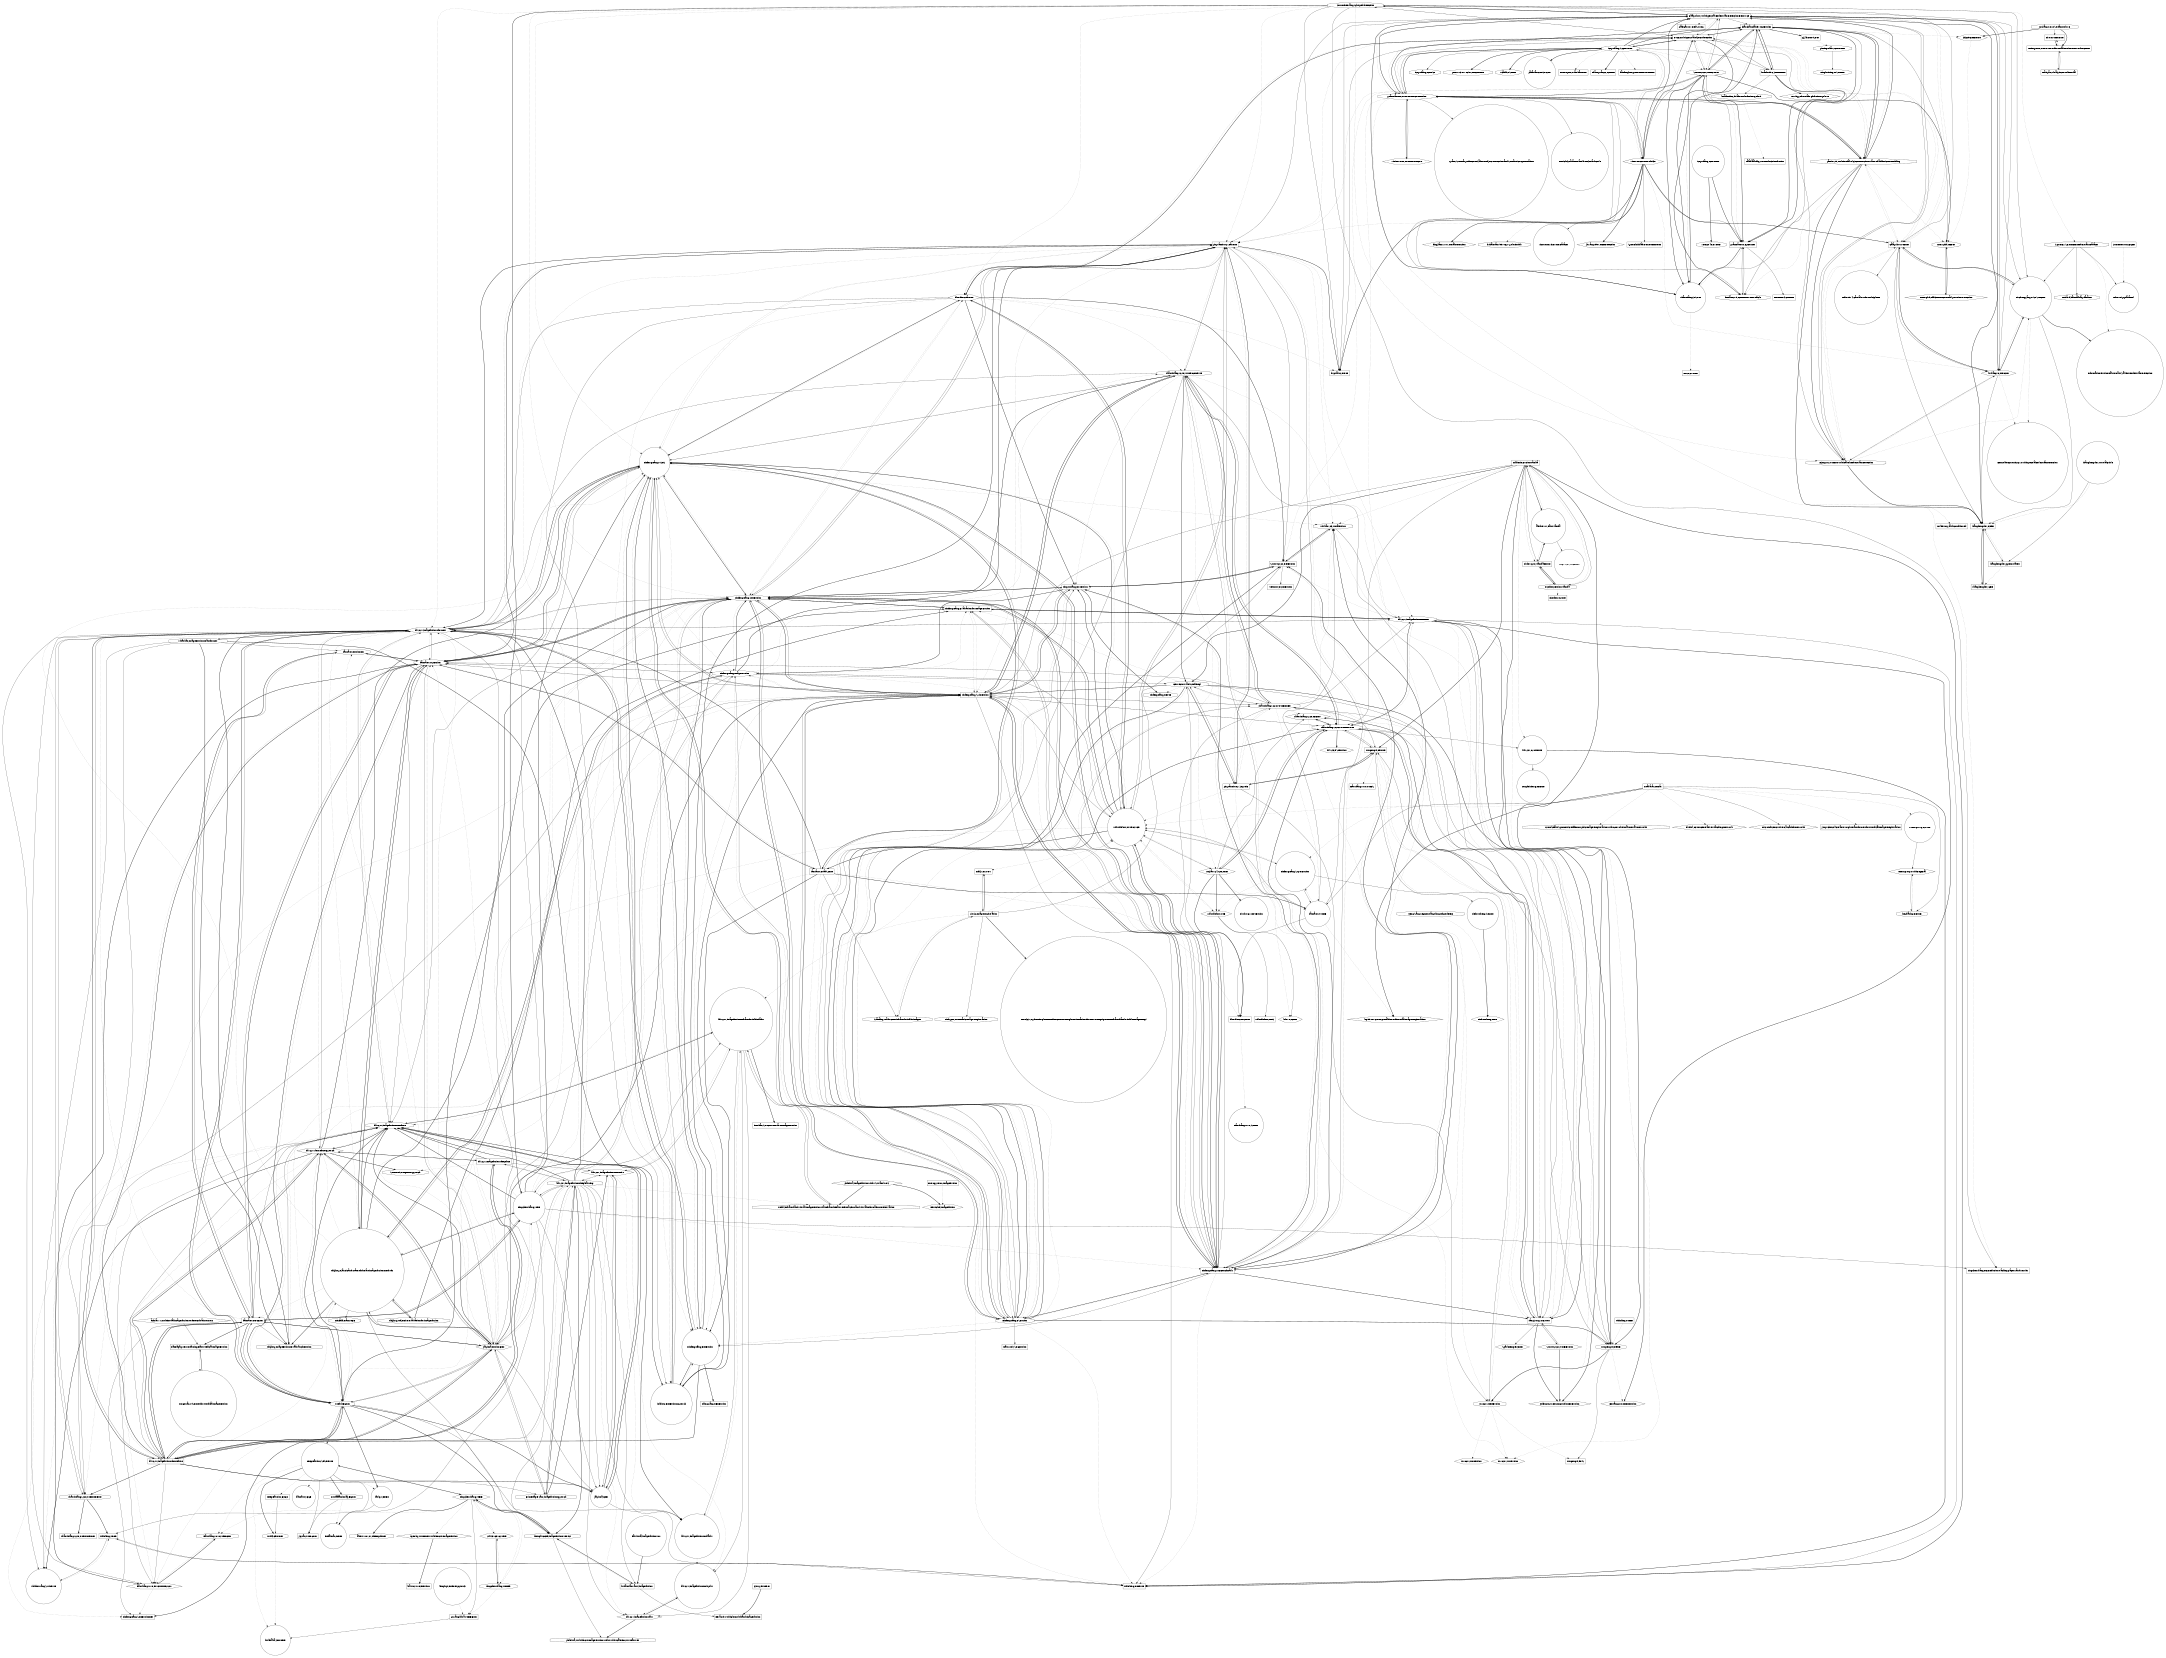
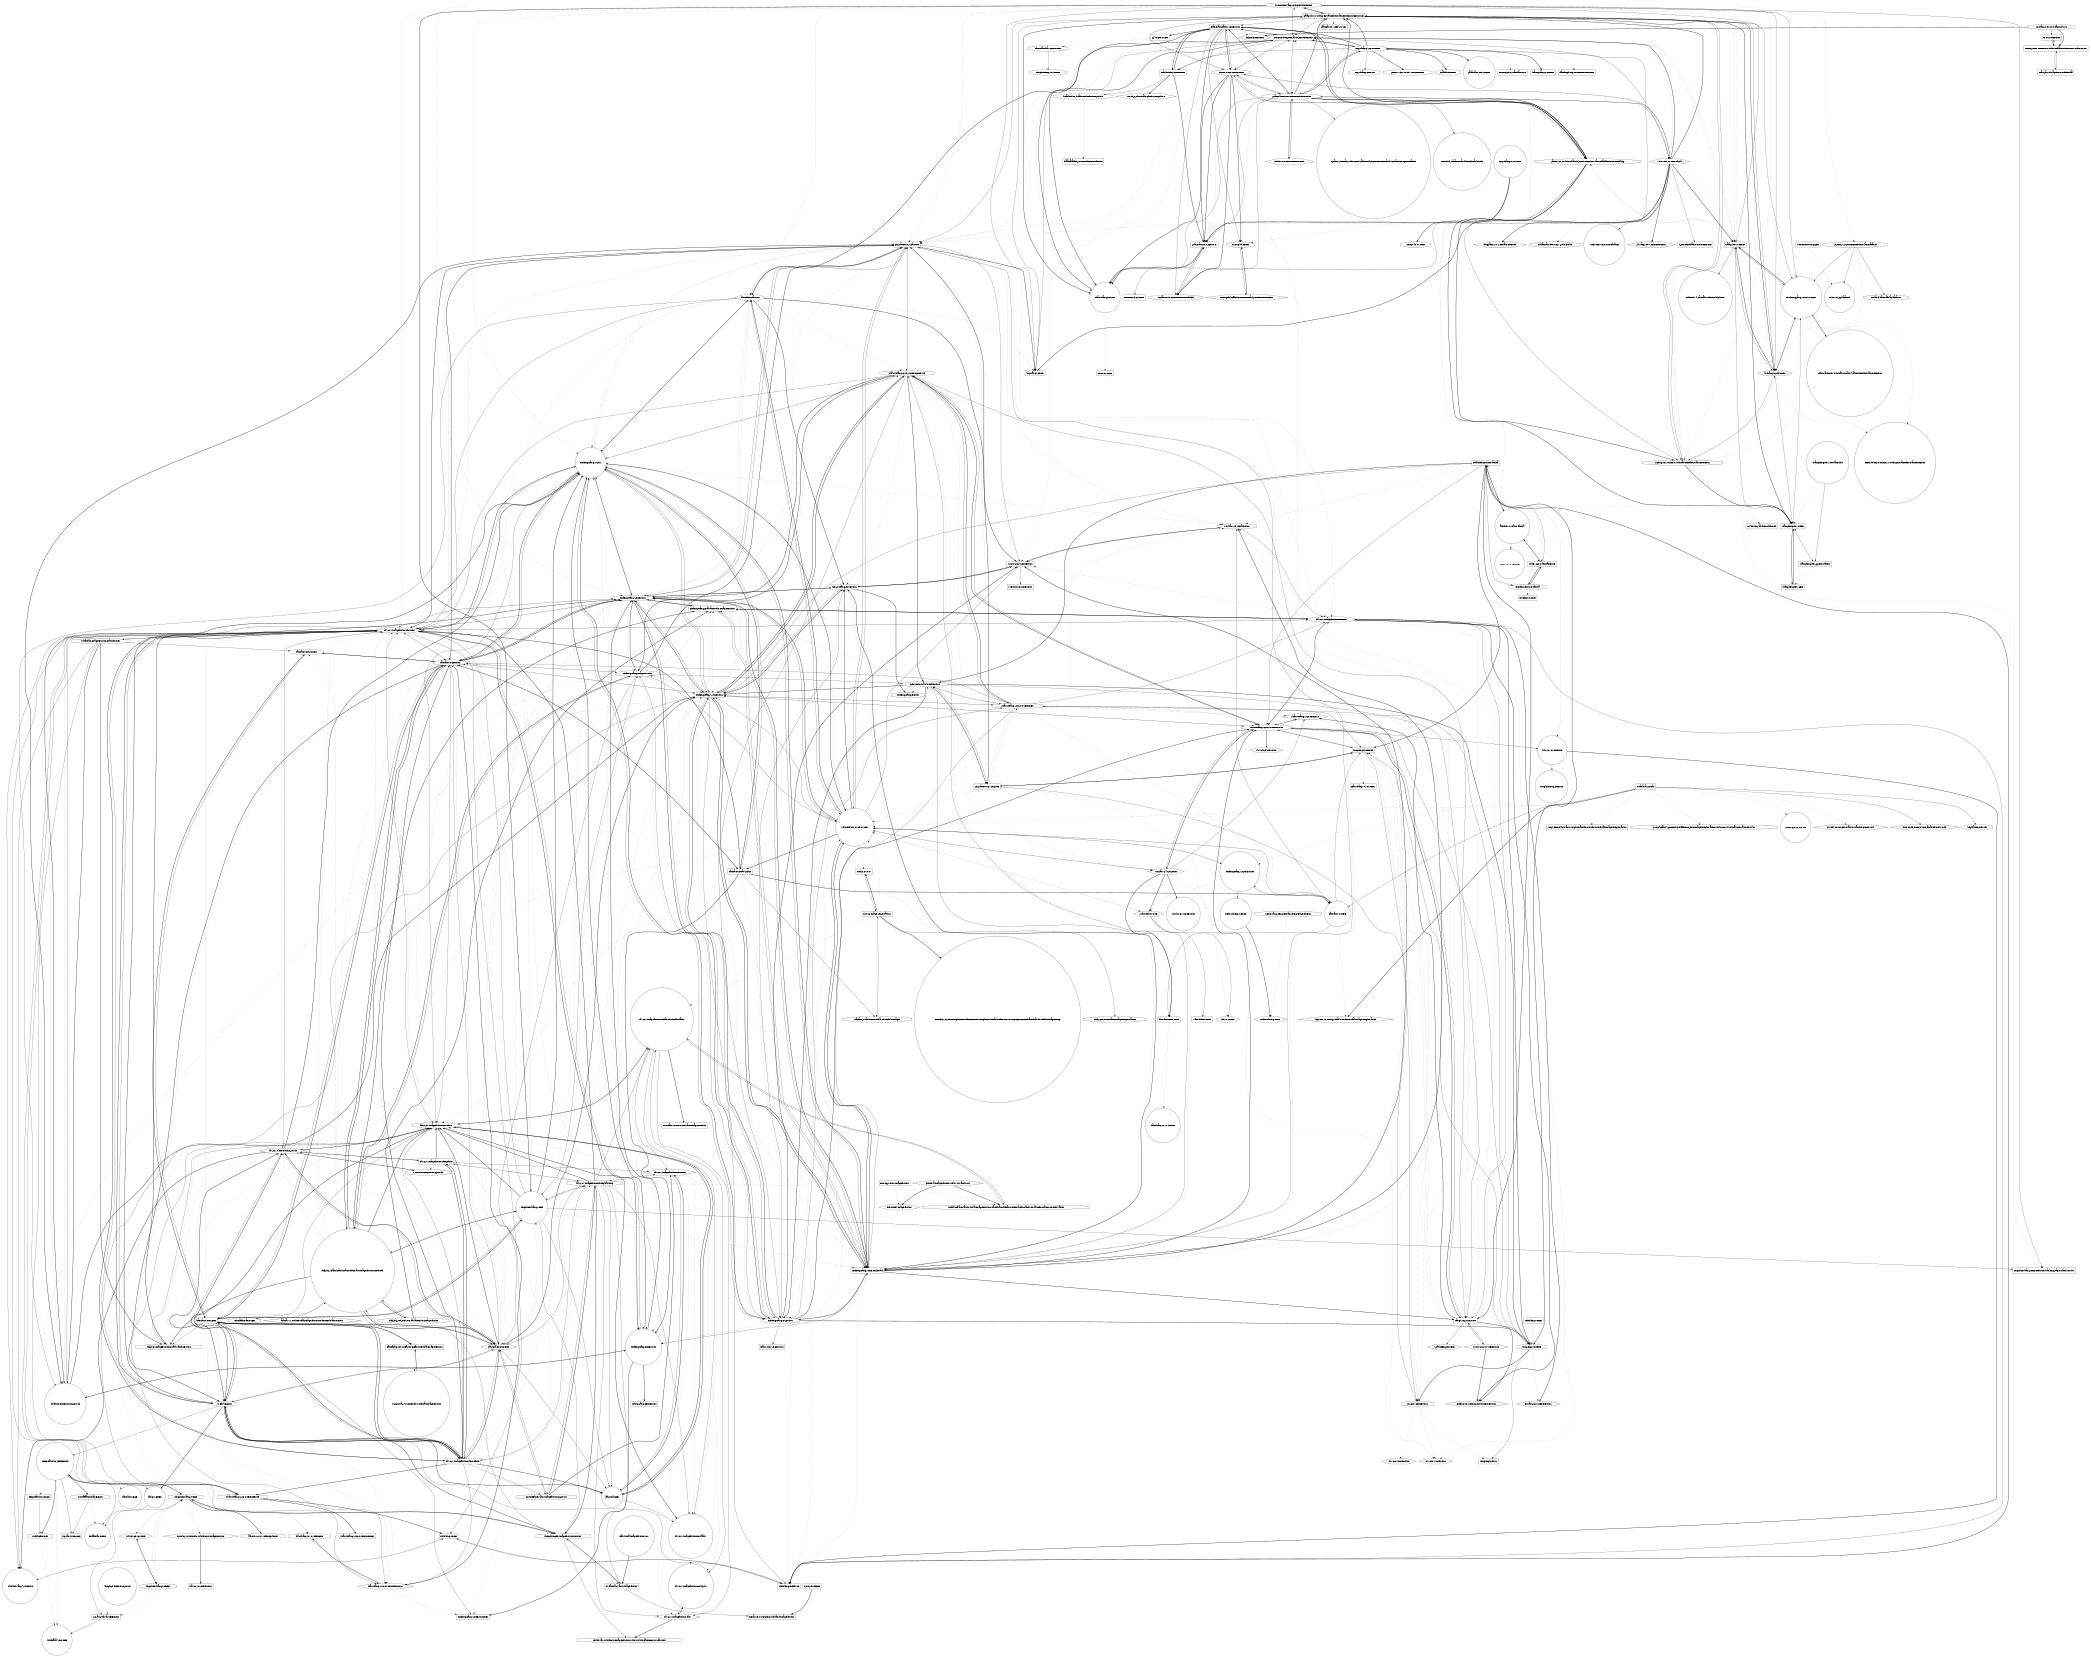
node "yiming-shaw/GM-DETR": label "yiming-shaw/GM-DETR" -> "thermal-shaw/GM-DETR"
edge "SCUT-CV/SCUT_FIR_Pedestrian_Dataset" -> "Information-Fusion-Lab-Umass/Salient-Pedestrian-Detection": now "SCUT-CV/SCUT_FIR_Pedestrian_Dataset" -> "luzhang16/AR-CNN"
edge "Xinyu-Xiang/DIVFusion" -> "Linfeng-Tang/Image-Fusion": now "Zhaozixiang1228/MMIF-CDDFuse" -> "Linfeng-Tang/Image-Fusion"
node "GeoVectorMatrix/Dif-Regi": label "GeoVectorMatrix/Dif-Regi" -> "GeoVectorMatrix/Dif-Fusion"
edge "sjtu-jq/Image-registration" -> "SunYM2020/DetFusion": now "wdhudiekou/UMF-CMGR" -> "SunYM2020/DetFusion"
node "MIDA-group/MultiRegEval": removed
node "xingchenzhang/MFIF": shape hexagon -> octagon
